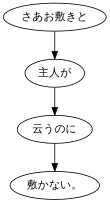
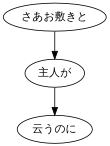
node "敷かない。": removed
